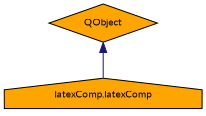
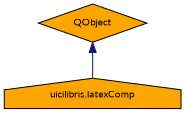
node "latexComp.latexComp": label "latexComp.latexComp" -> "uicilibris.latexComp"
